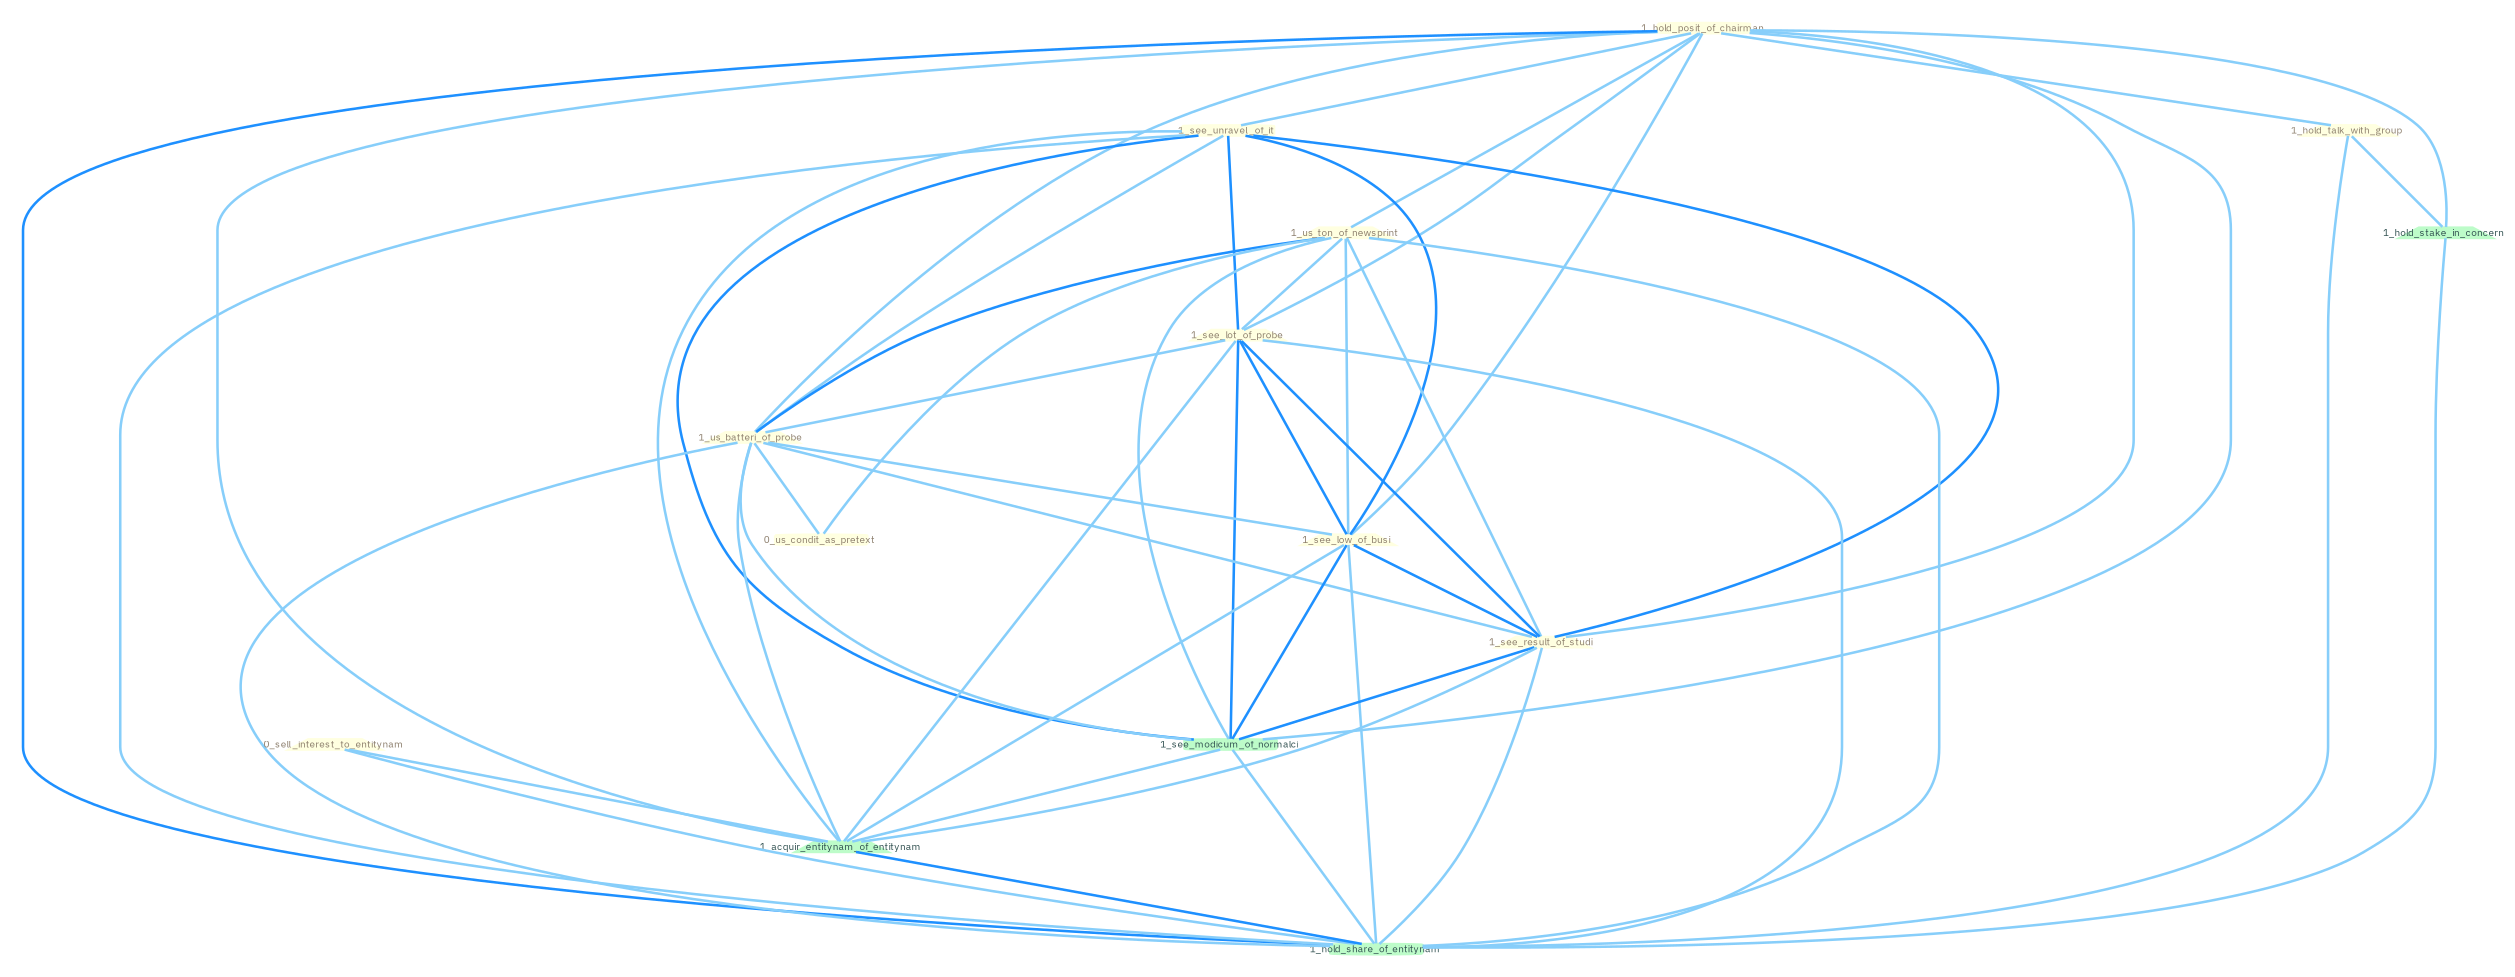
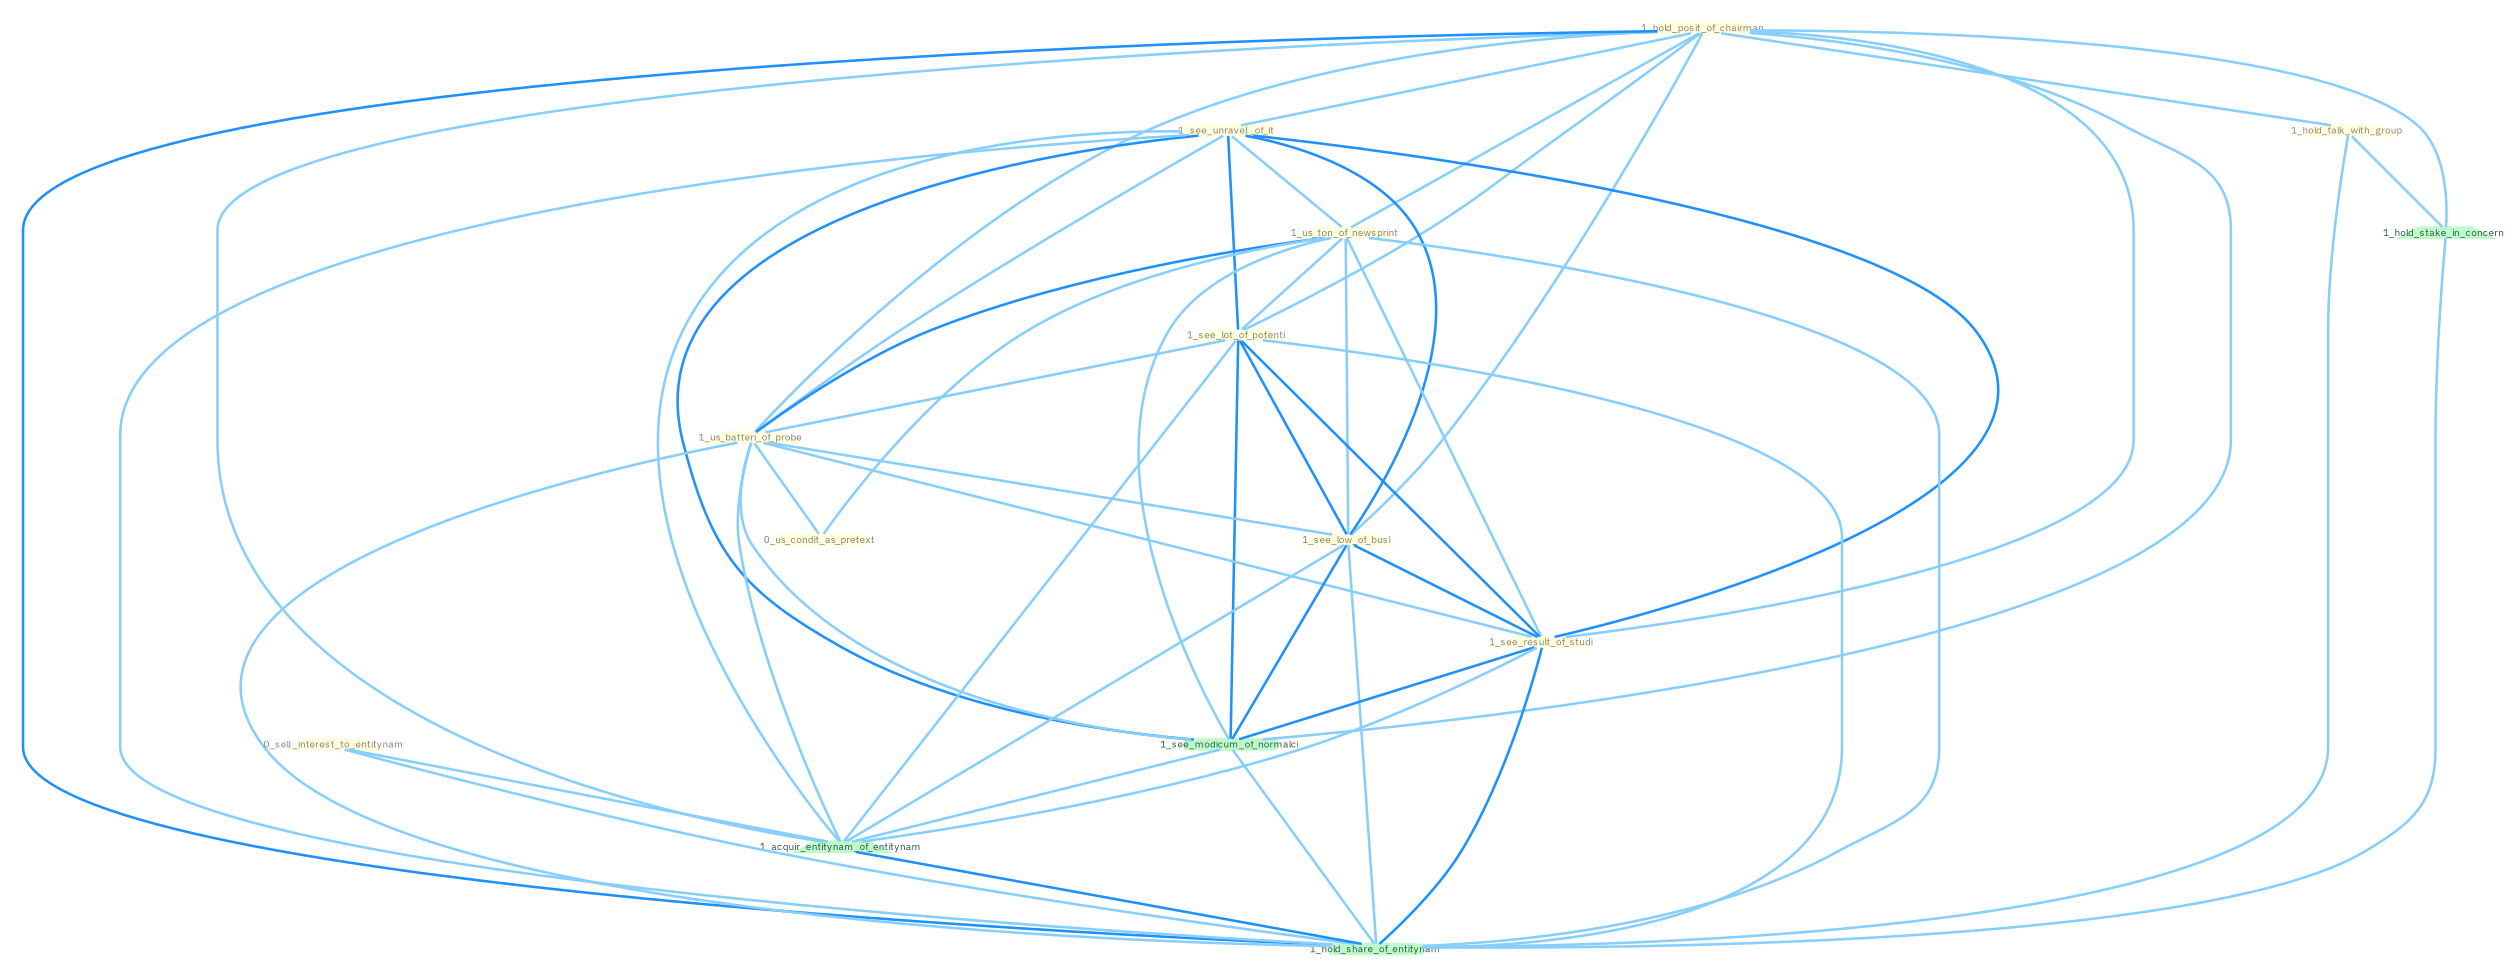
edge "1_see_unravel_of_it" -- "1_us_ton_of_newsprint": added
node "1_see_lot_of_probe": label "1_see_lot_of_probe" -> "1_see_lot_of_potenti"
edge "1_see_result_of_studi" -- "1_hold_share_of_entitynam": color #87cefa -> #1e90ff
